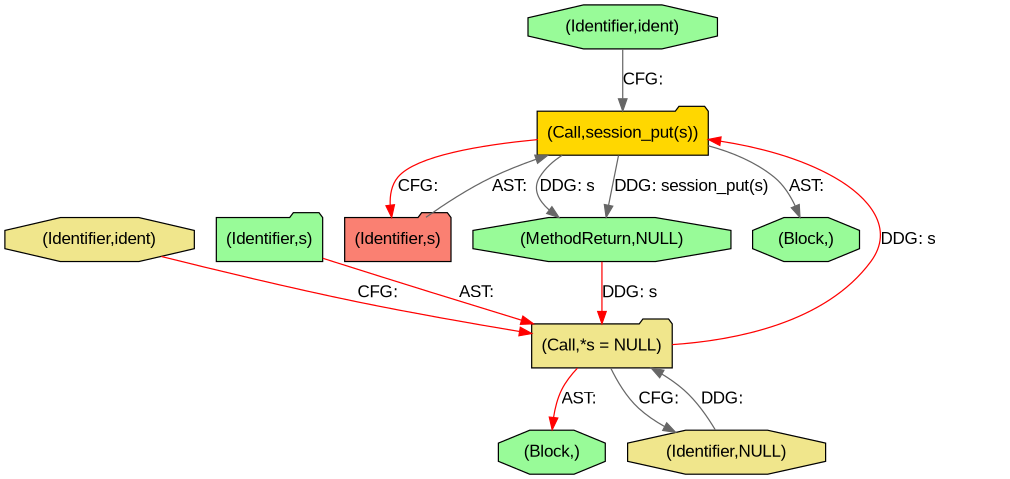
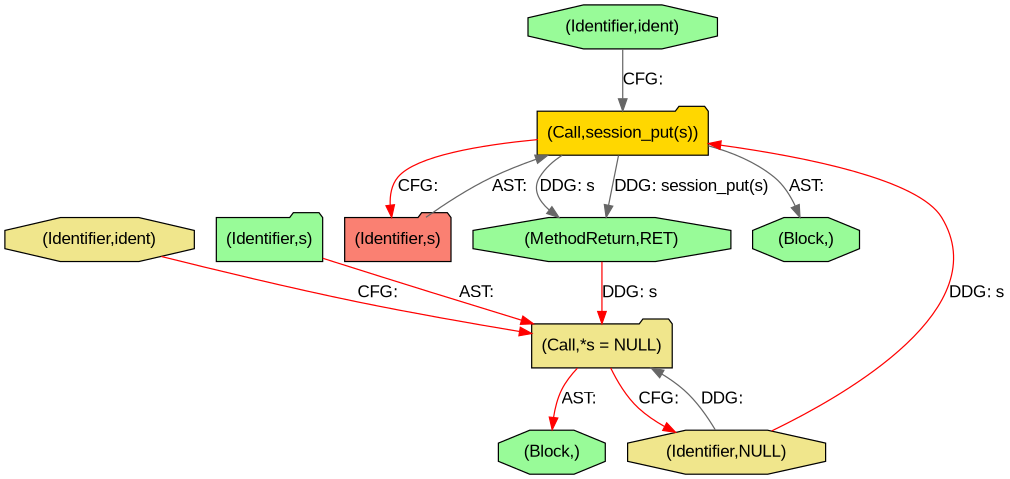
node "(MethodReturn,NULL)": label "(MethodReturn,NULL)" -> "(MethodReturn,RET)"
edge "(Call,*s = NULL)" -> "(Call,session_put(s))": now "(Identifier,NULL)" -> "(Call,session_put(s))"
edge "(Call,*s = NULL)" -> "(Identifier,NULL)": color gray40 -> red
